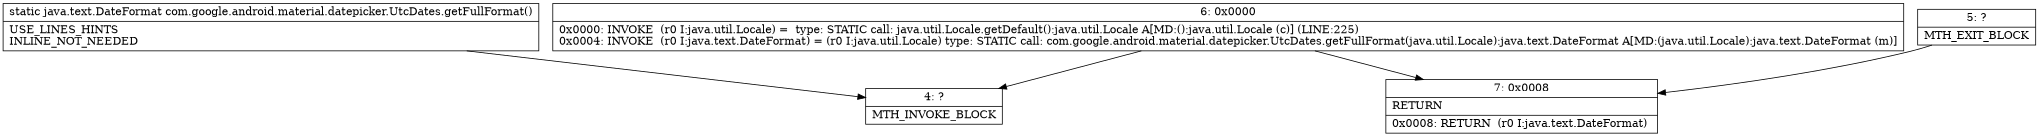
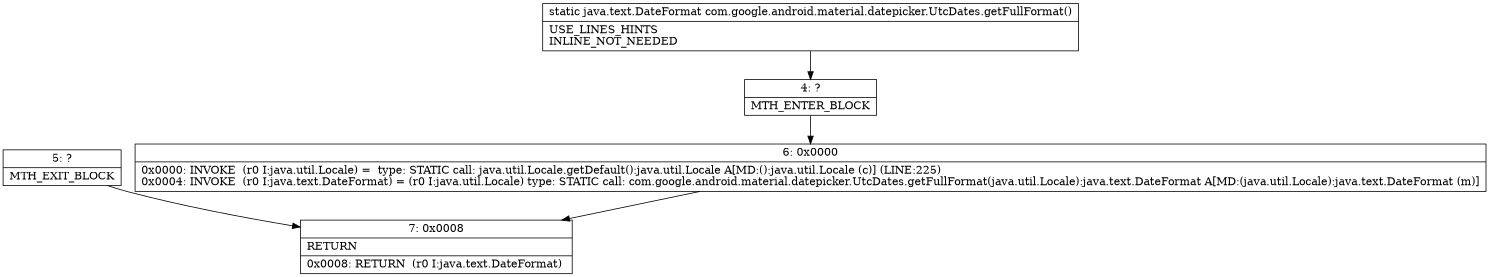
edge "6: 0x0000" -> "4: ?": reversed
node "4: ?": text "MTH_INVOKE_BLOCK" -> "MTH_ENTER_BLOCK"
